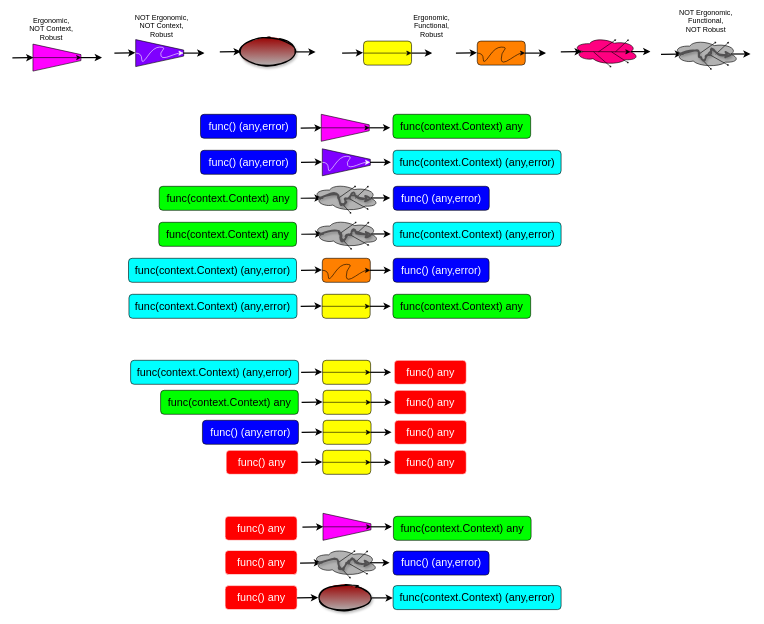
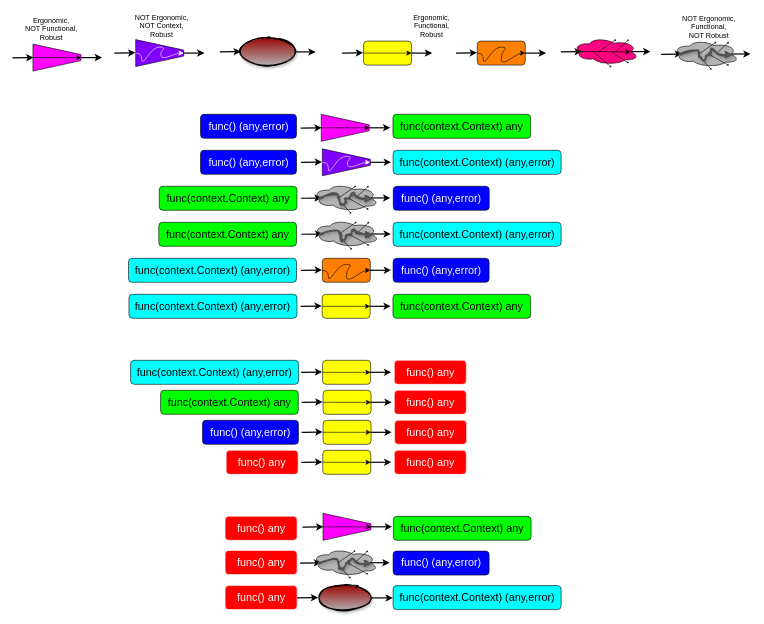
node "NOT Ergonomic, Functional, NOT Robust": moved (706, 21) -> (709, 27)
node "Ergonomic, NOT Context, Robust": label "Ergonomic, NOT Context, Robust" -> "Ergonomic, NOT Functional, Robust"
